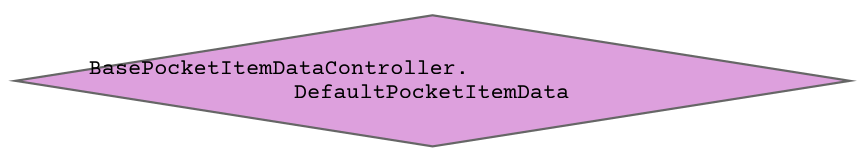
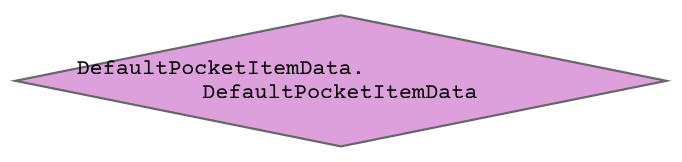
node "BasePocketItemDataController. DefaultPocketItemData": label "BasePocketItemDataController. DefaultPocketItemData" -> "DefaultPocketItemData. DefaultPocketItemData"
